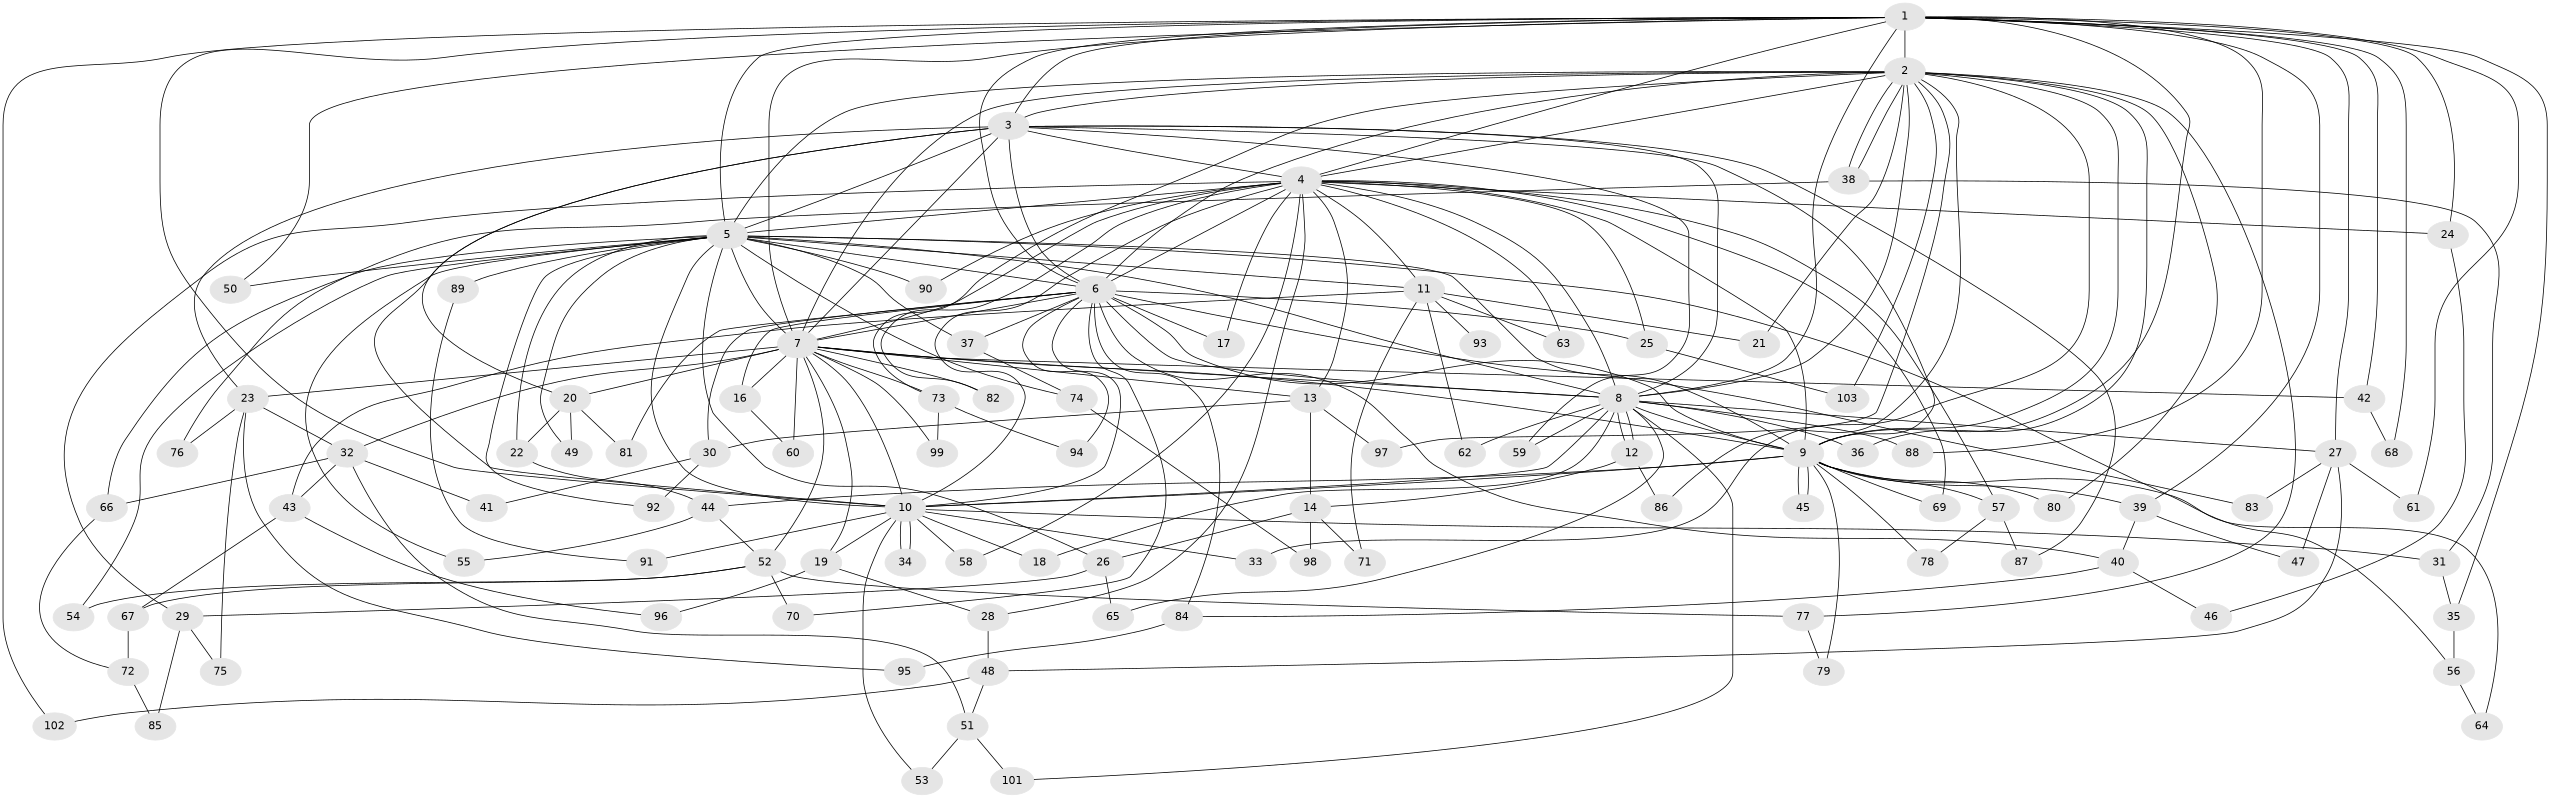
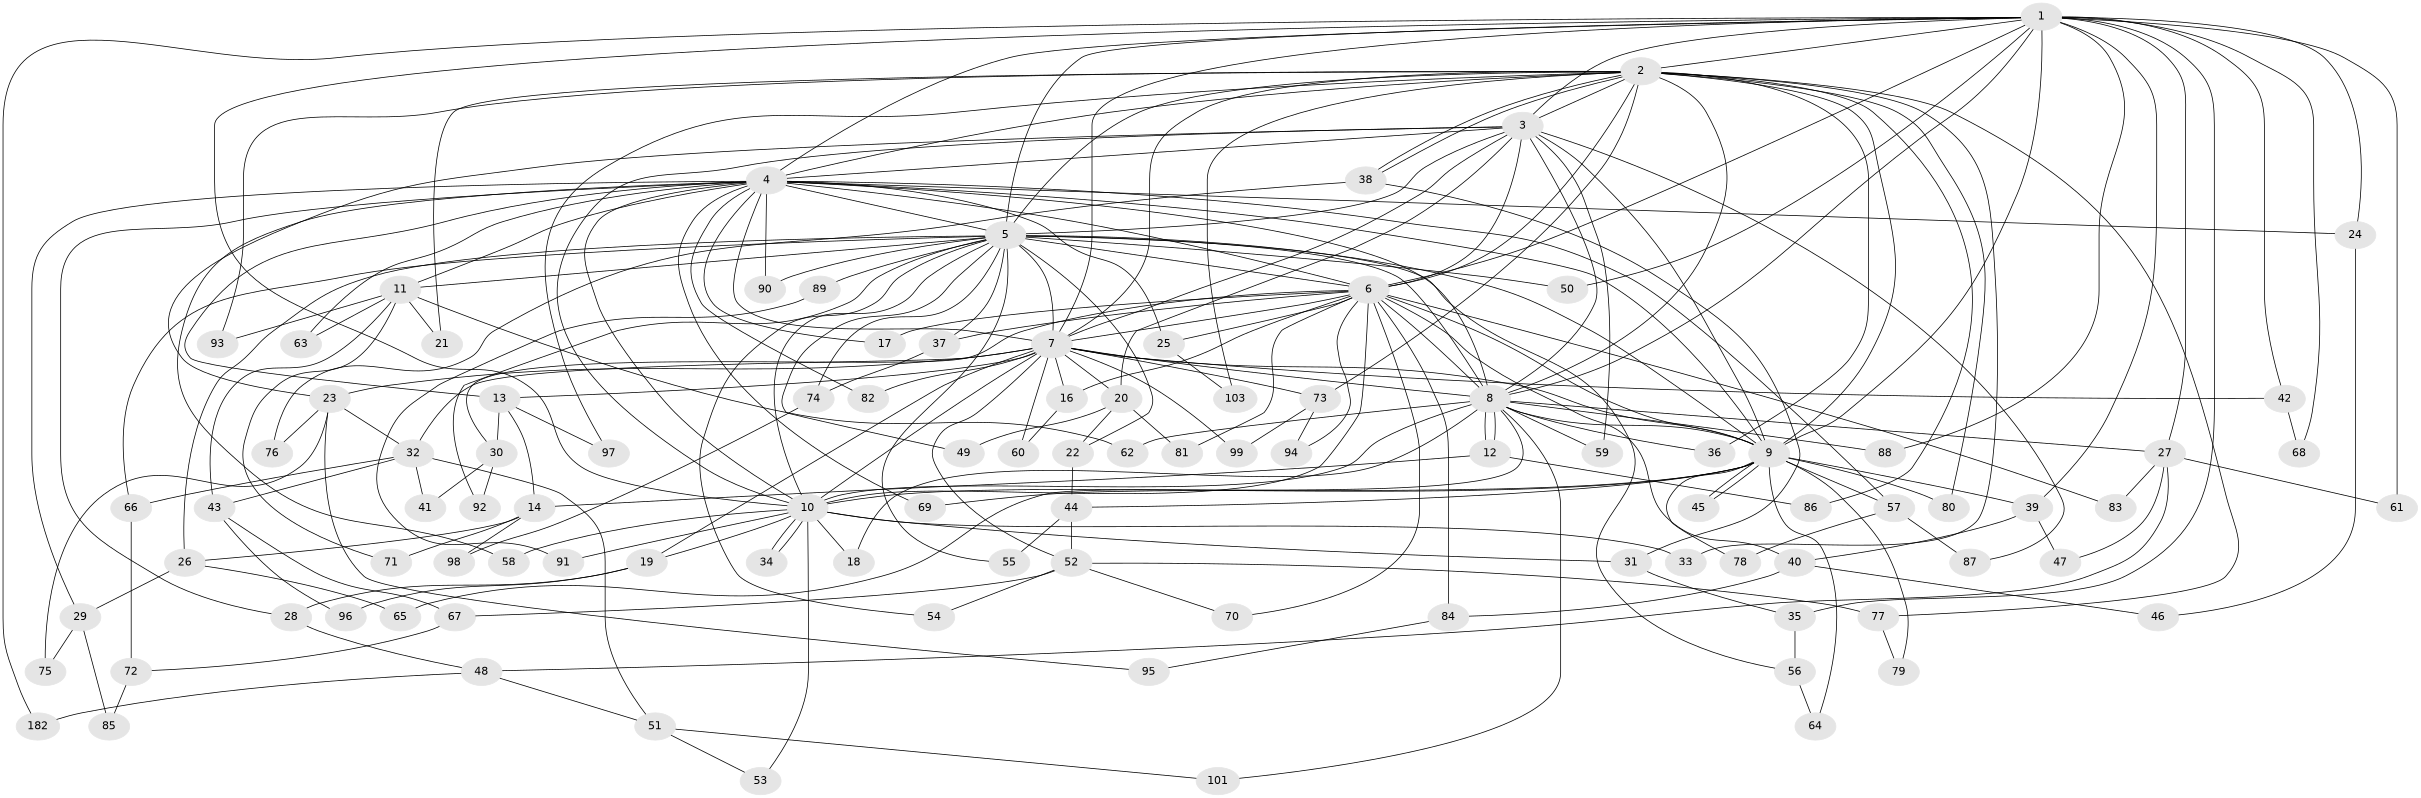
edge "2" -- "93": added
node "102": label "102" -> "182"
